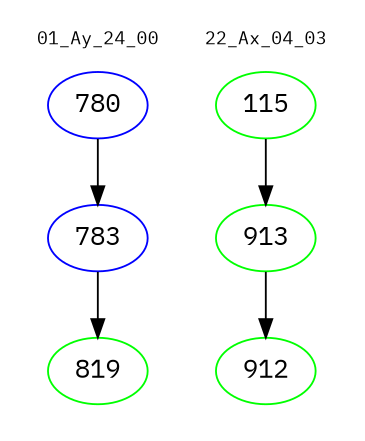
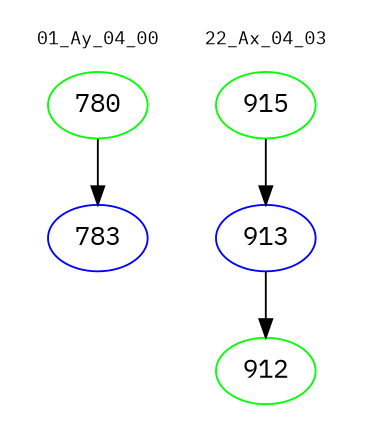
cluster "01_Ay_24_00": label "01_Ay_24_00" -> "01_Ay_04_00"
node "780": color blue -> green
node "115": label "115" -> "915"
node "913": color green -> blue
node "819": removed
